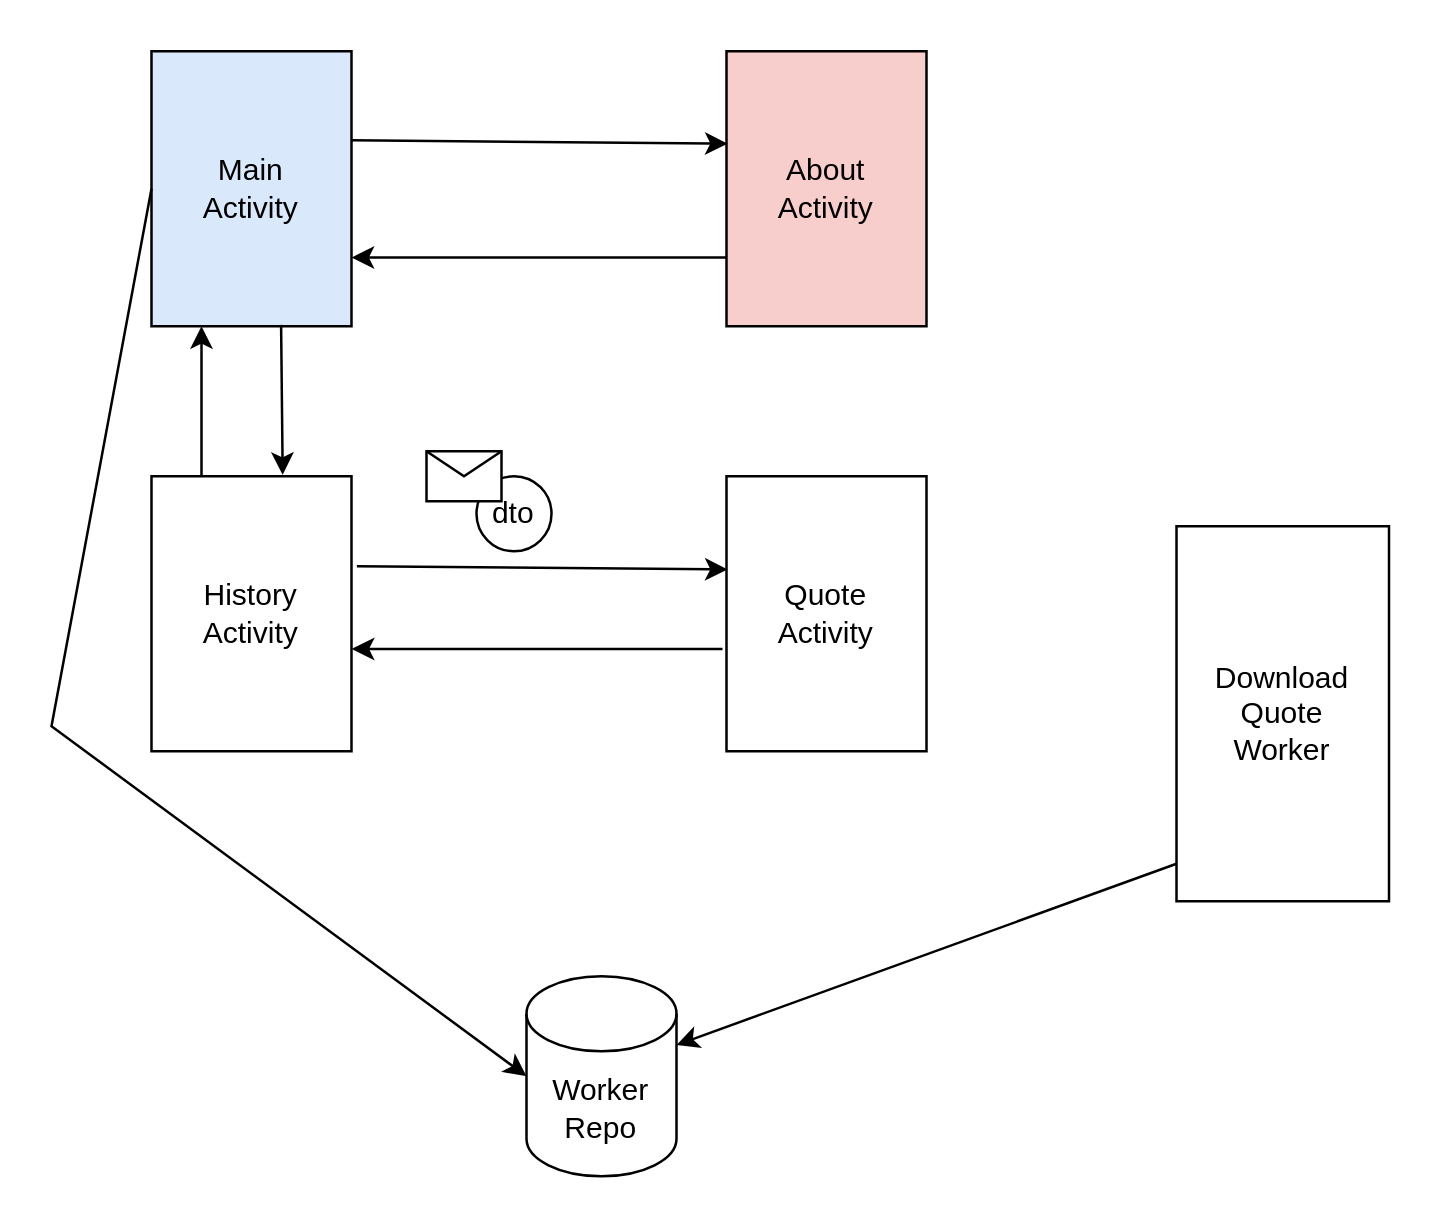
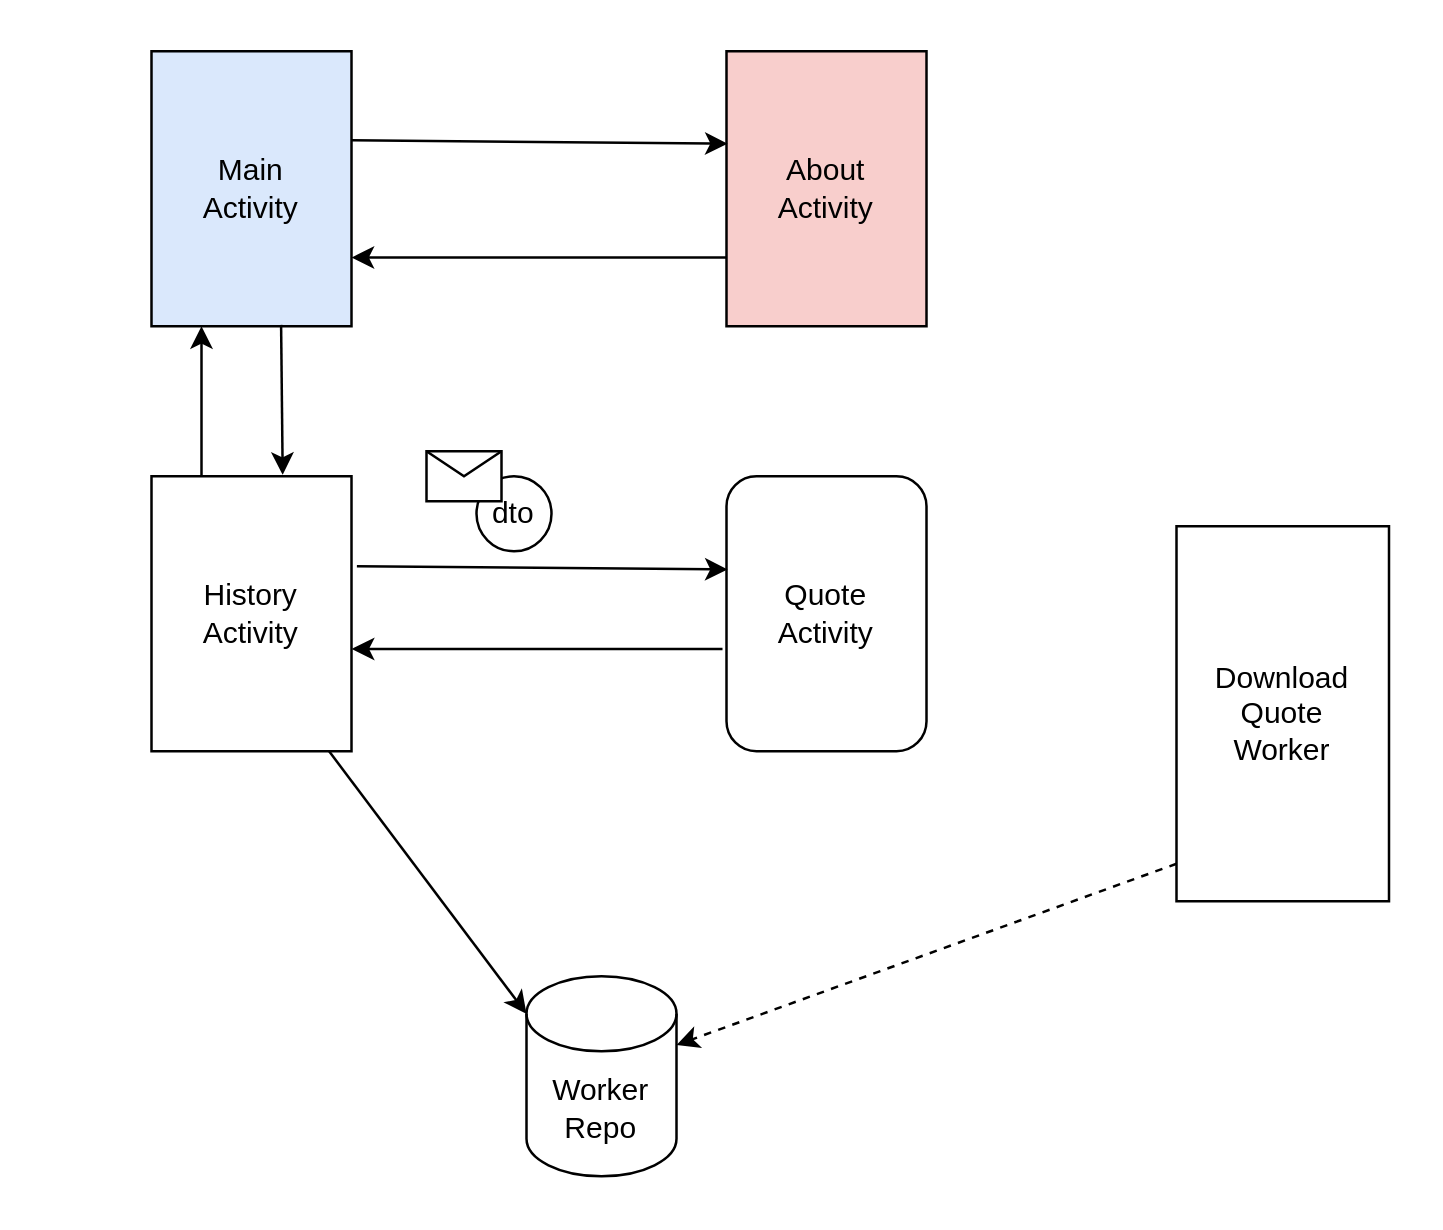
node "Quote Activity": shape rectangle -> rounded rectangle
edge "Main Activity" -> "Worker Repo": removed
edge "History Activity" -> "Worker Repo": added
edge "Download Quote Worker" -> "Worker Repo": style solid -> dashed
